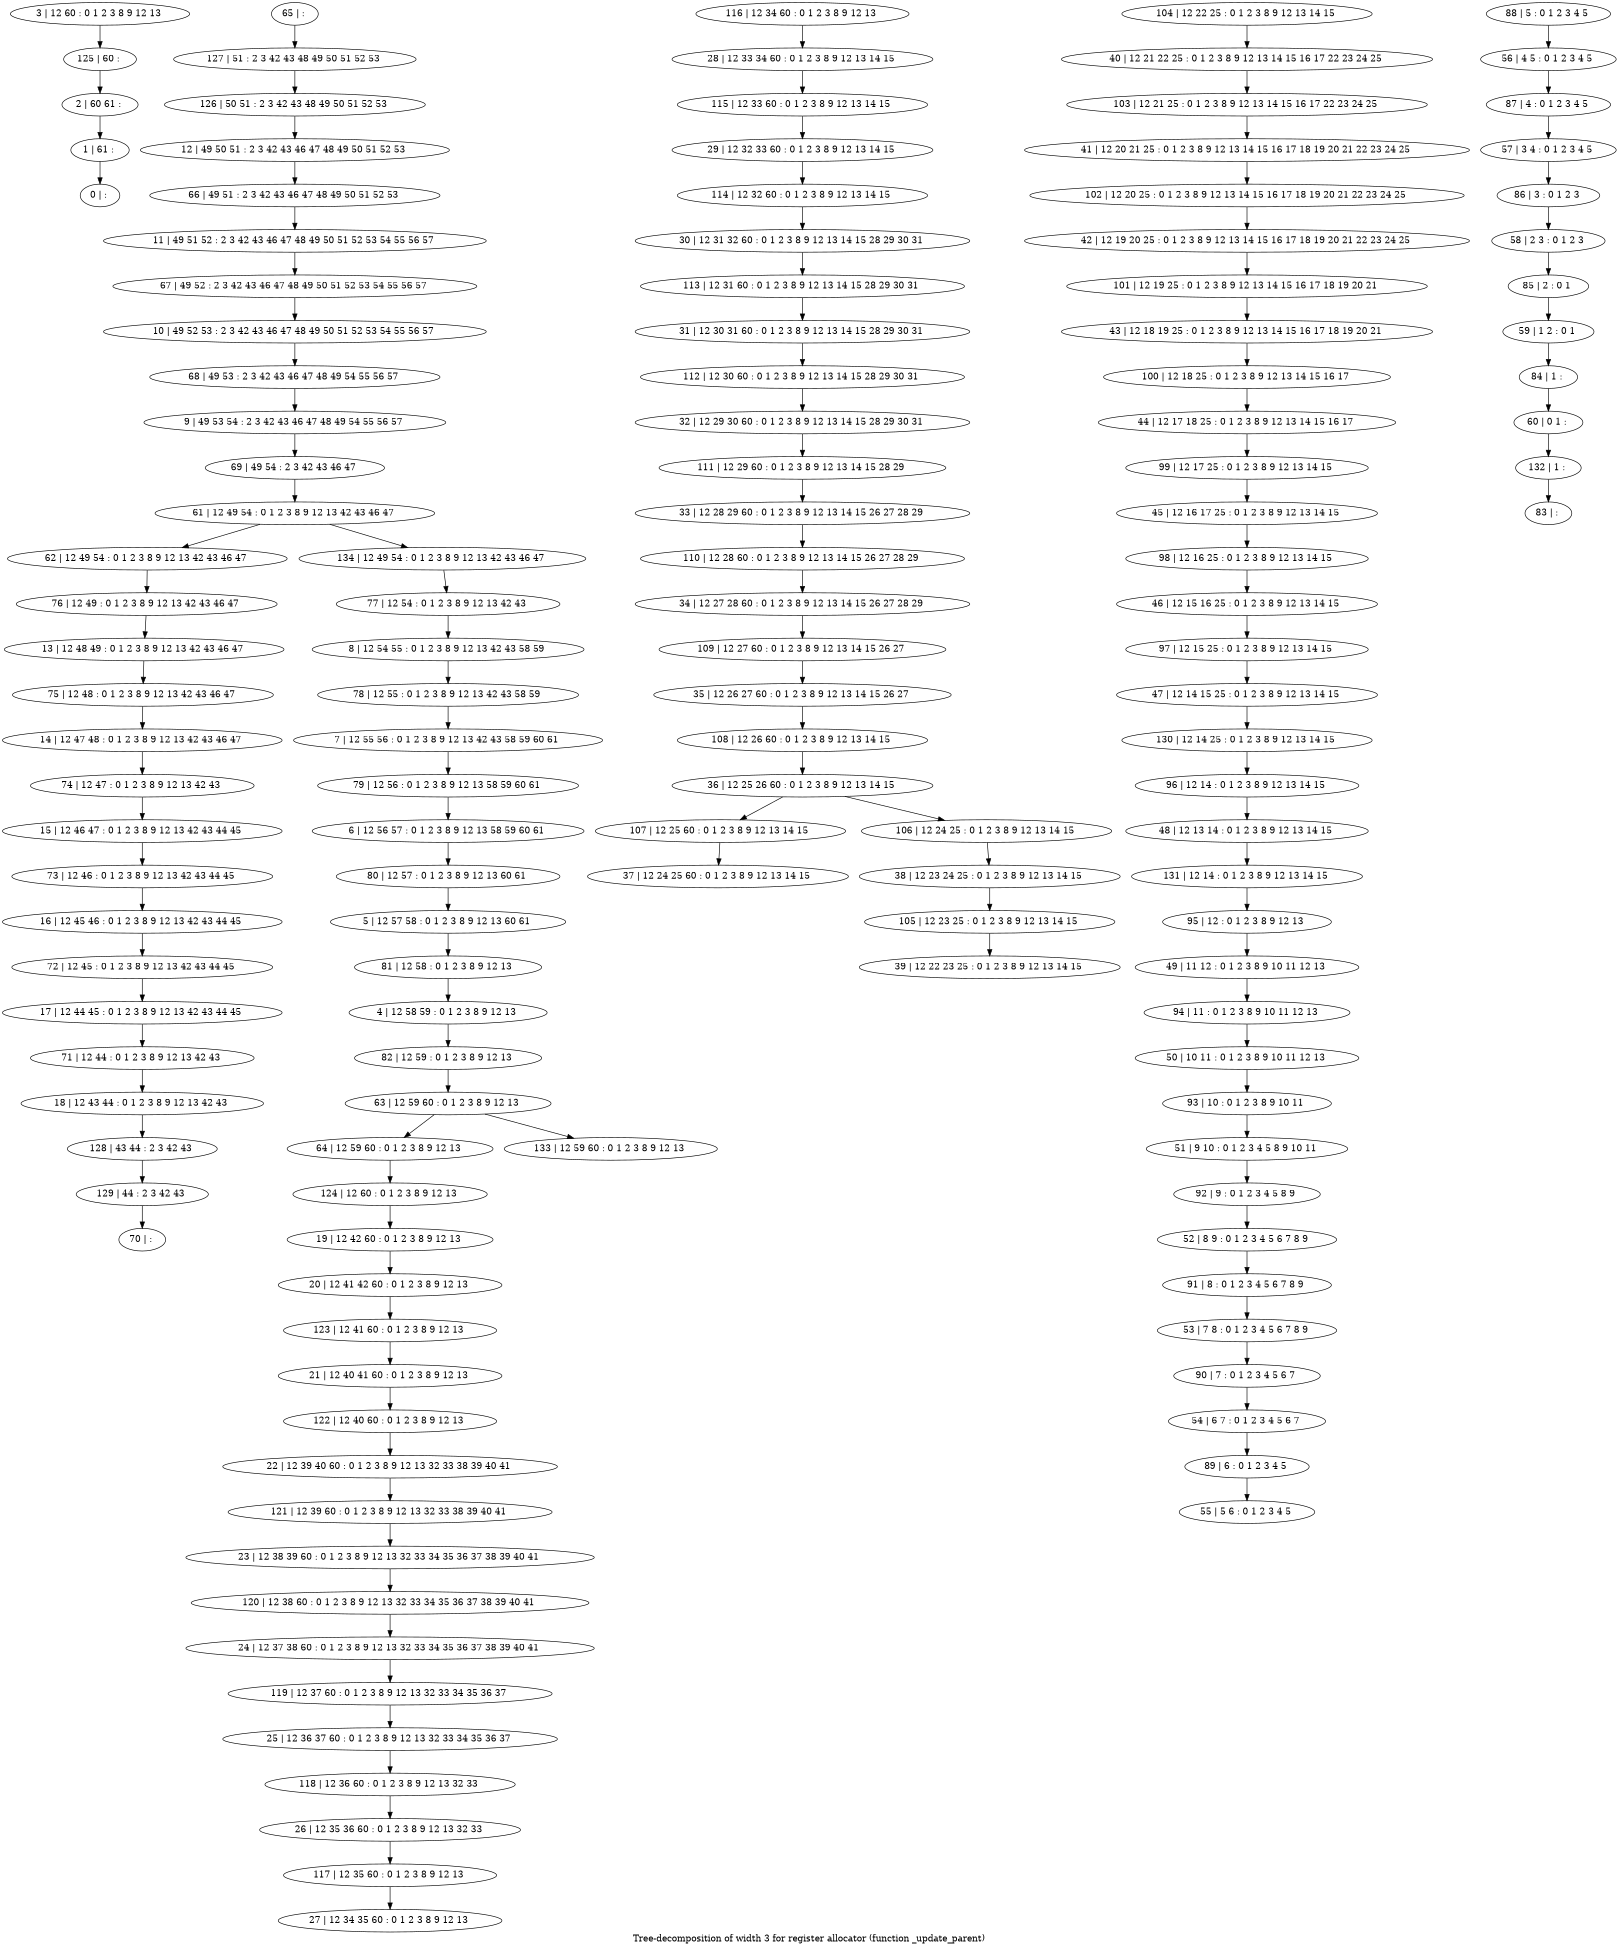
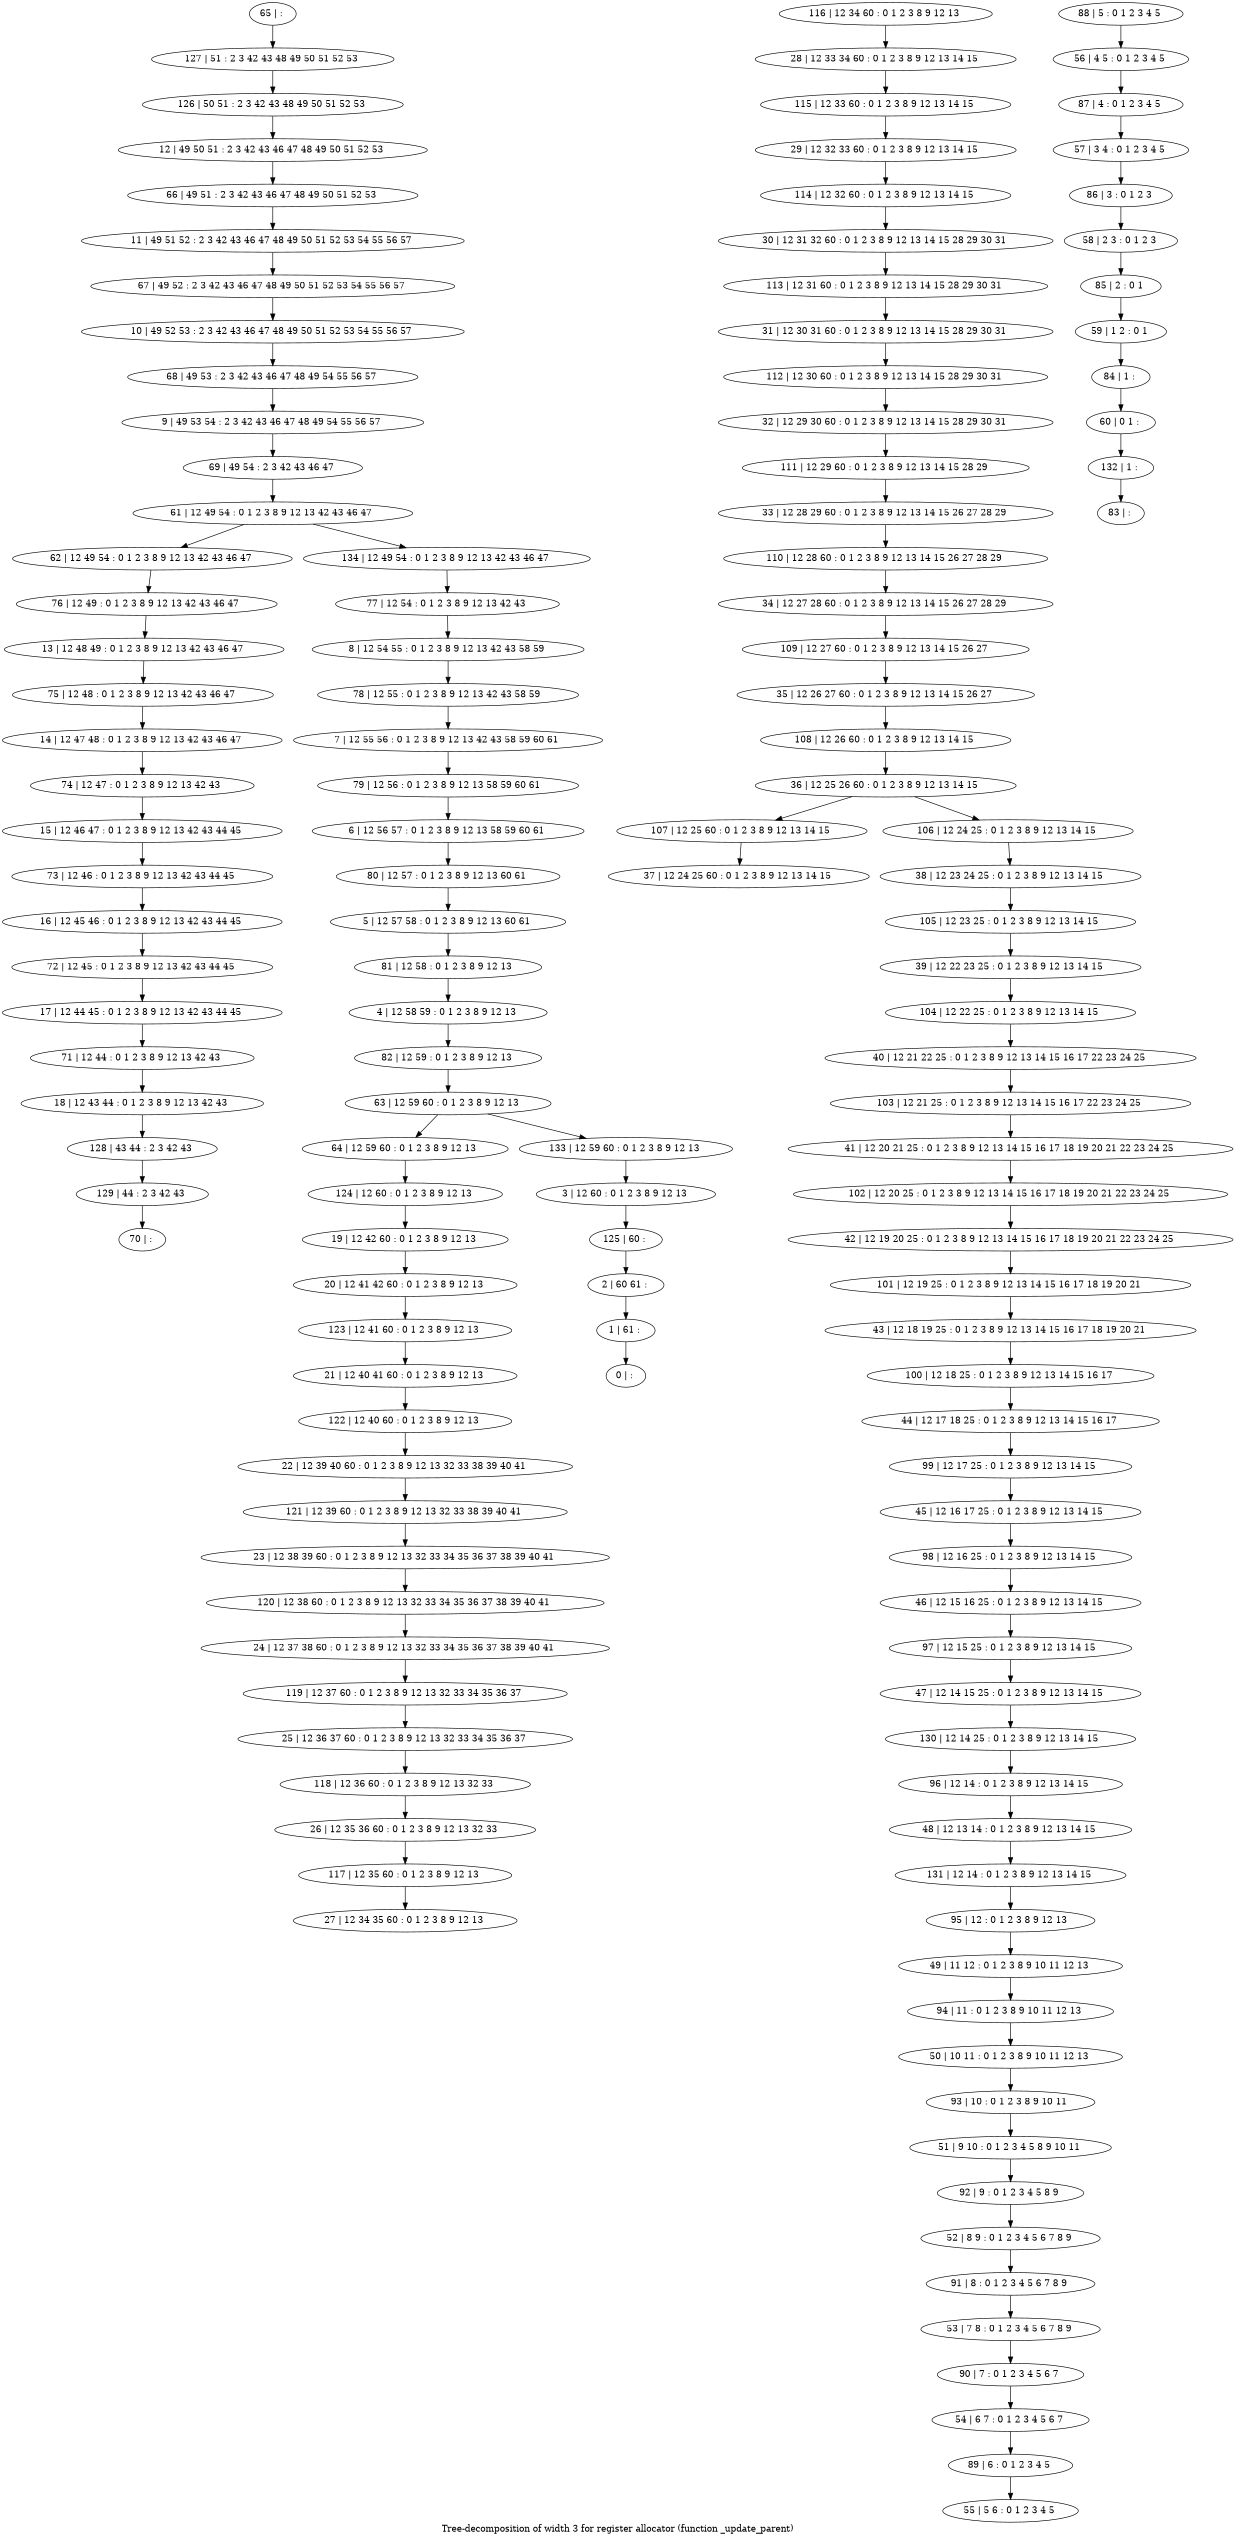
edge "39 | 12 22 23 25 : 0 1 2 3 8 9 12 13 14 15" -> "104 | 12 22 25 : 0 1 2 3 8 9 12 13 14 15": added
edge "133 | 12 59 60 : 0 1 2 3 8 9 12 13" -> "3 | 12 60 : 0 1 2 3 8 9 12 13": added
